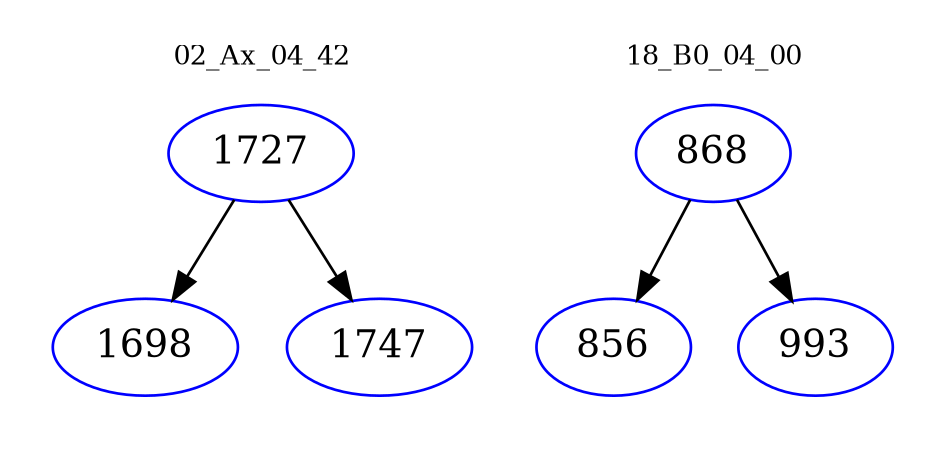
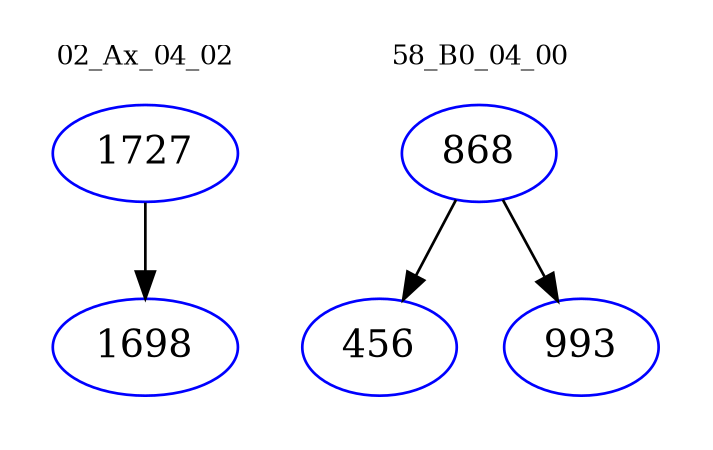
cluster "02_Ax_04_42": label "02_Ax_04_42" -> "02_Ax_04_02"
cluster "18_B0_04_00": label "18_B0_04_00" -> "58_B0_04_00"
node "1747": removed
node "856": label "856" -> "456"
